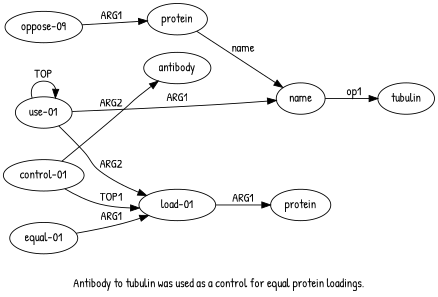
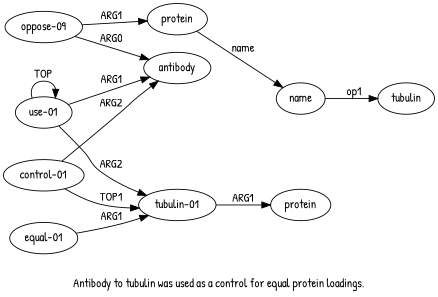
edge "oppose-09" -> "antibody": added, label "ARG0"
edge "use-01" -> "name": now "use-01" -> "antibody"
node "load-01": label "load-01" -> "tubulin-01"
